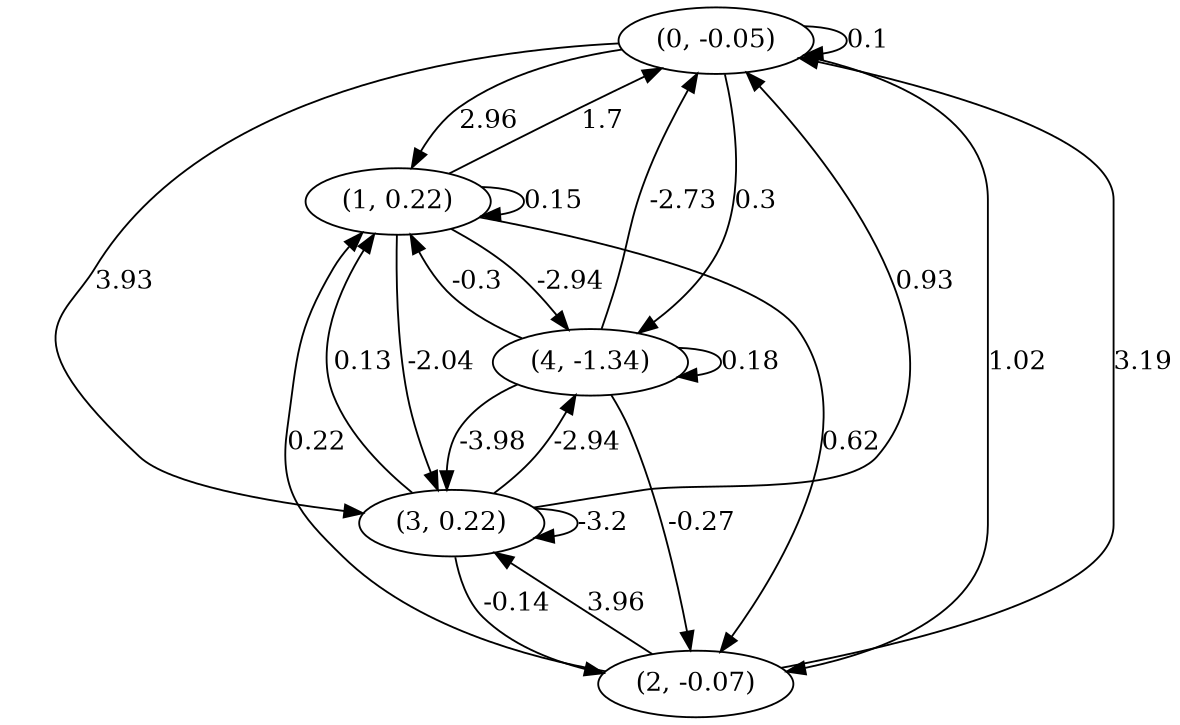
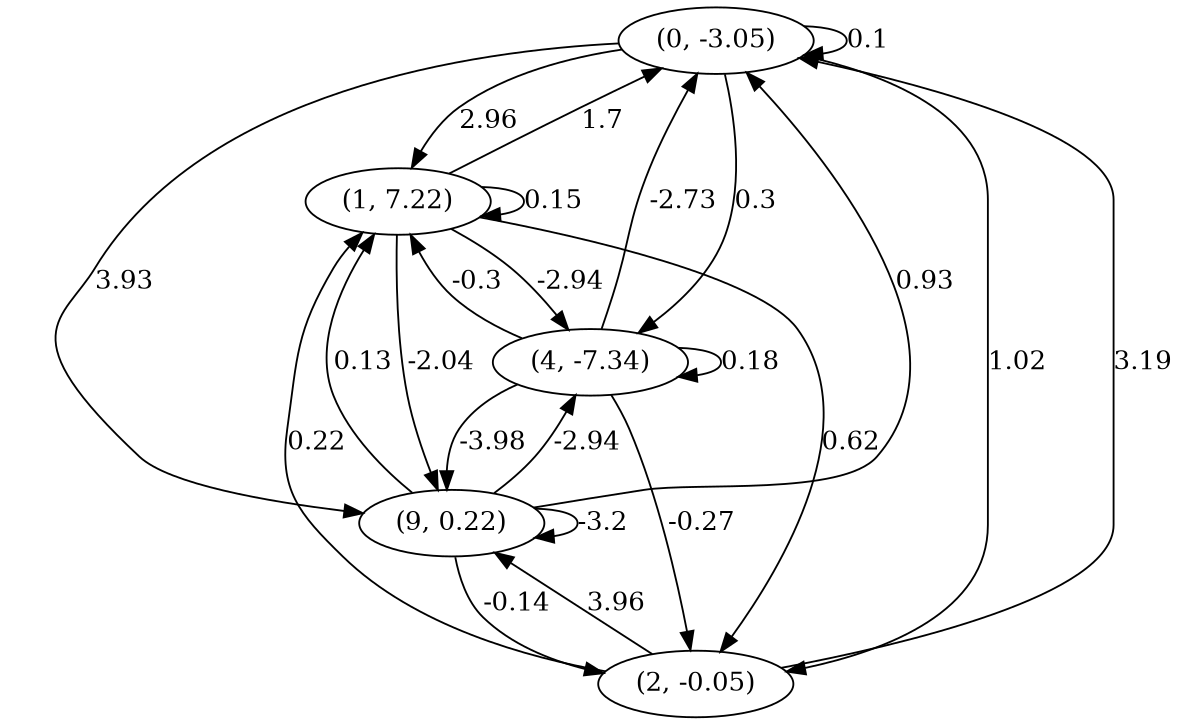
node "(0, -0.05)": label "(0, -0.05)" -> "(0, -3.05)"
node "(1, 0.22)": label "(1, 0.22)" -> "(1, 7.22)"
node "(4, -1.34)": label "(4, -1.34)" -> "(4, -7.34)"
node "(3, 0.22)": label "(3, 0.22)" -> "(9, 0.22)"
node "(2, -0.07)": label "(2, -0.07)" -> "(2, -0.05)"
